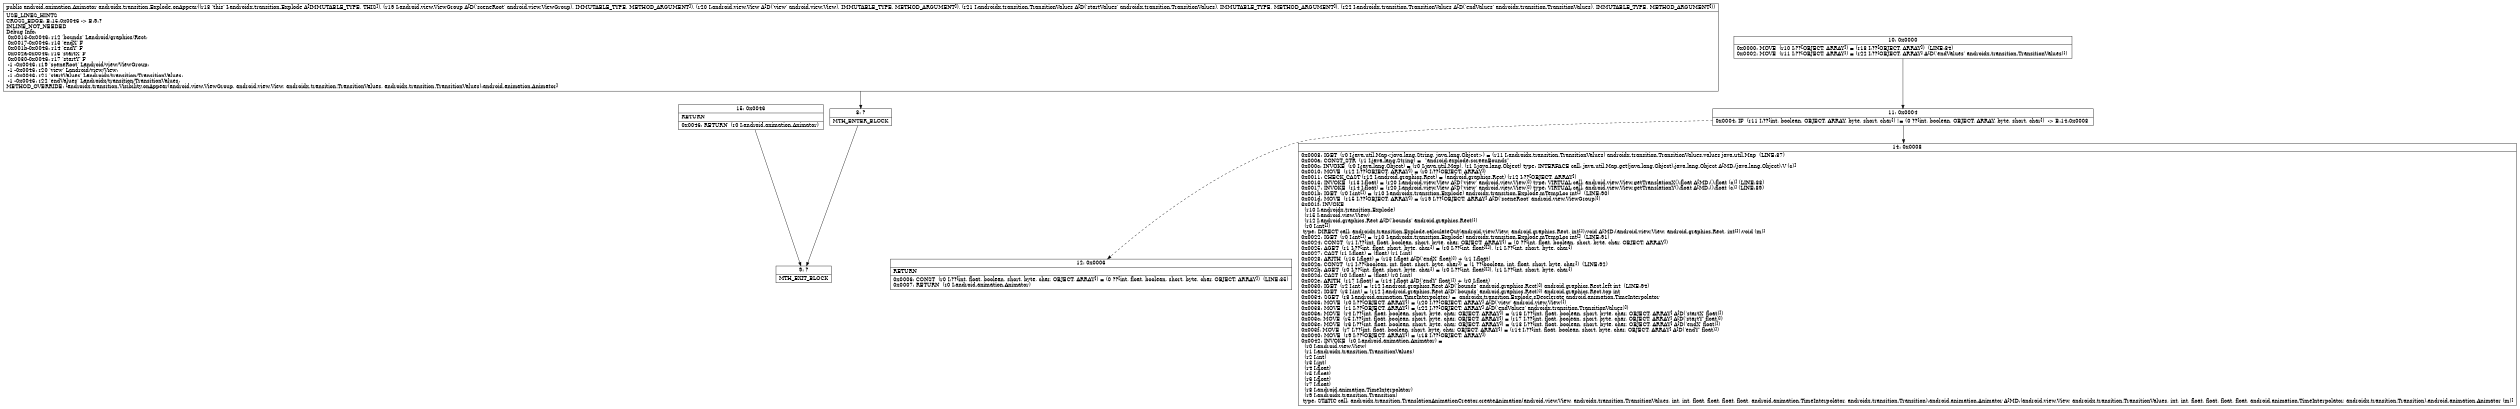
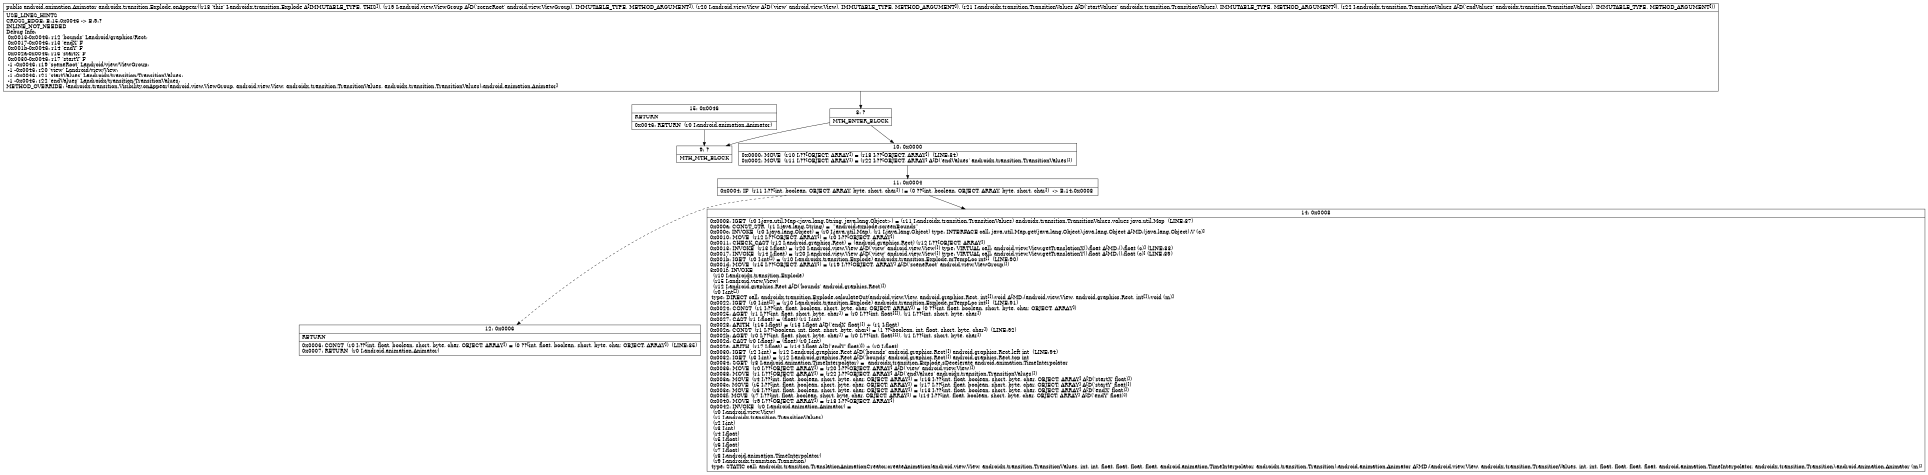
edge "8: ?" -> "10: 0x0000": added
node "9: ?": text "MTH_EXIT_BLOCK" -> "MTH_MTH_BLOCK"
